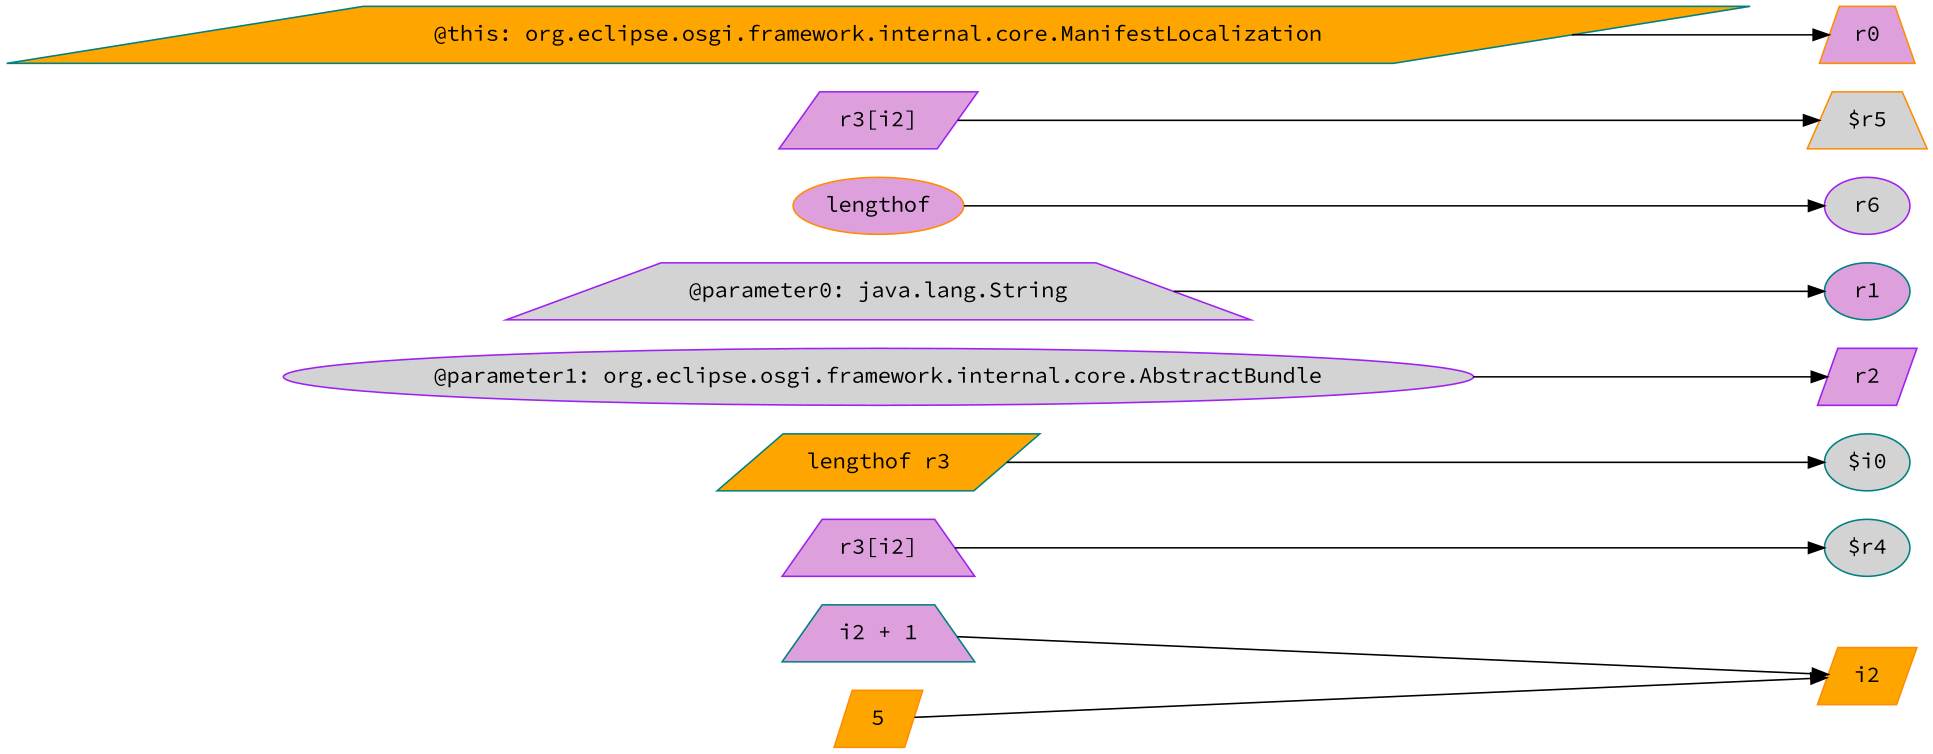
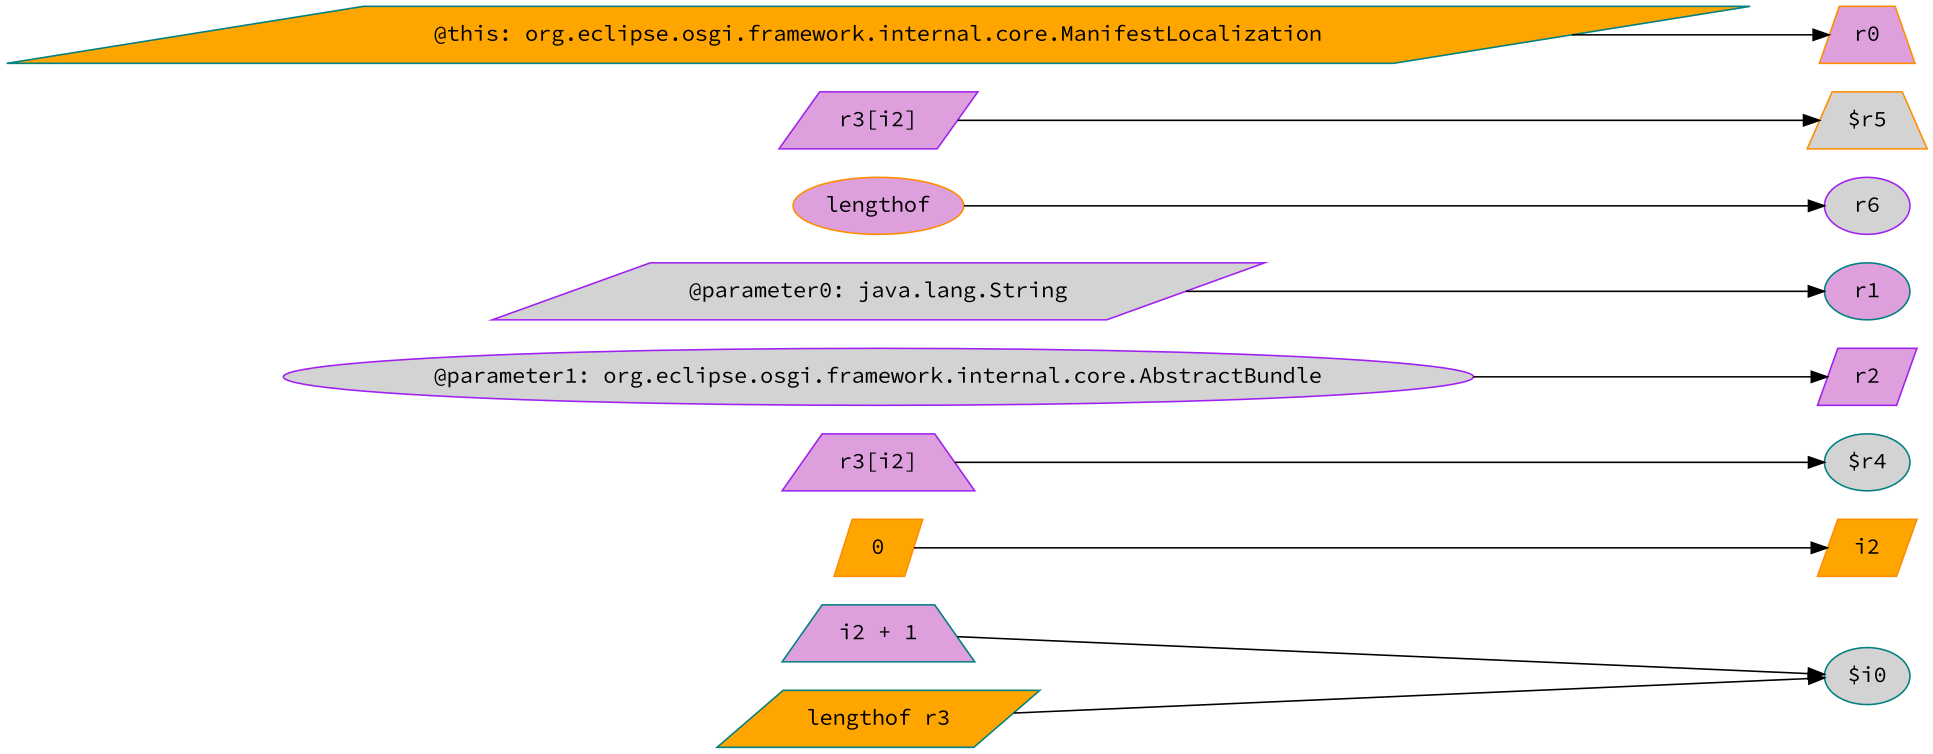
node "@parameter0: java.lang.String": shape trapezium -> parallelogram
edge "i2 + 1" -> "i2": now "i2 + 1" -> "$i0"
node "5": label "5" -> "0"
